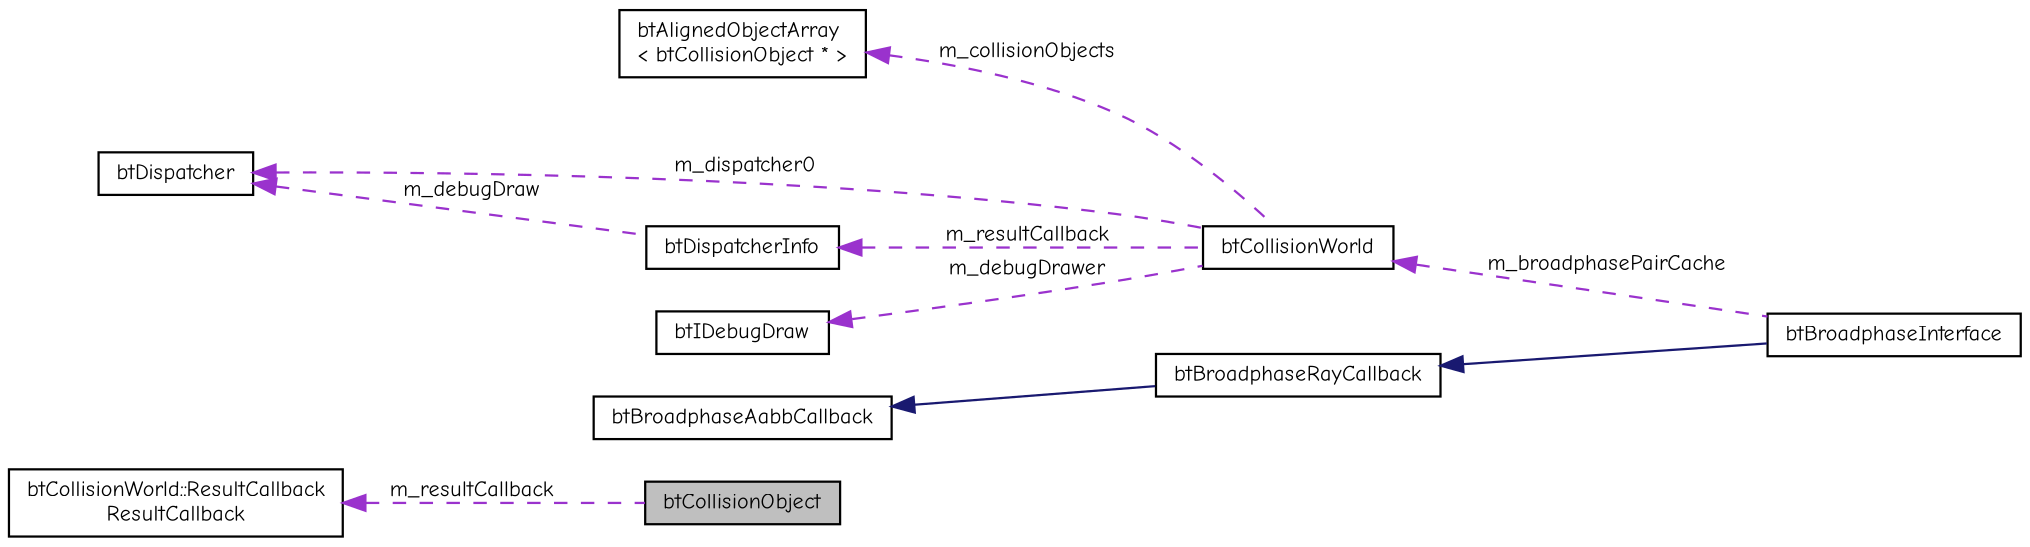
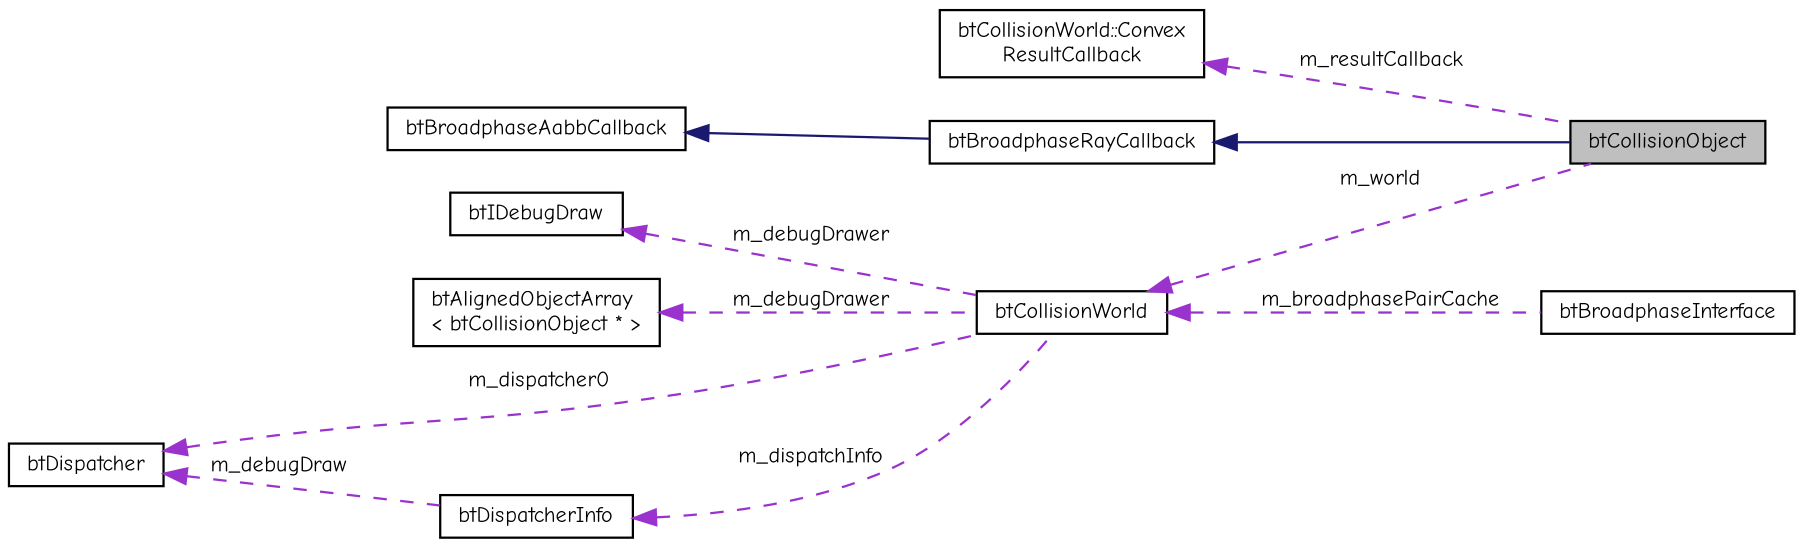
edge "btCollisionWorld" -> "btAlignedObjectArray < btCollisionObject * >": label " m_collisionObjects" -> " m_debugDrawer"
edge "btCollisionObject" -> "btCollisionWorld": added, label "m_world"
edge "btCollisionWorld" -> "btDispatcherInfo": label " m_resultCallback" -> " m_dispatchInfo"
edge "btBroadphaseInterface" -> "btBroadphaseRayCallback": now "btCollisionObject" -> "btBroadphaseRayCallback"
node "btCollisionWorld::ResultCallback ResultCallback": label "btCollisionWorld::ResultCallback ResultCallback" -> "btCollisionWorld::Convex ResultCallback"
